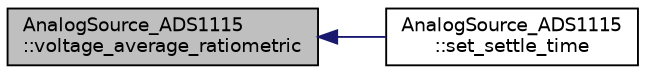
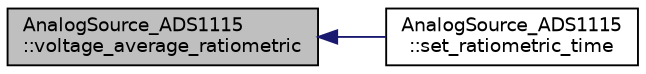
node "AnalogSource_ADS1115 ::set_settle_time": label "AnalogSource_ADS1115 ::set_settle_time" -> "AnalogSource_ADS1115 ::set_ratiometric_time"
